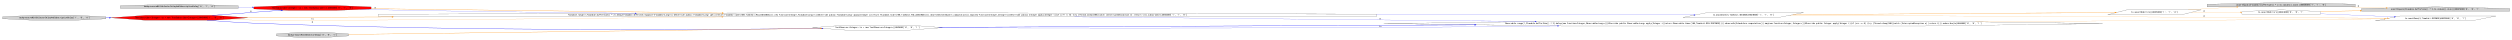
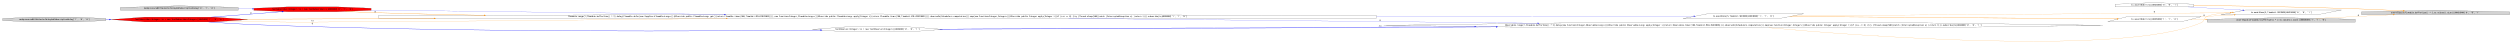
edge "ts.assertNoErrors()@@@29@@@['1', '1', '0']" -> "to.assertNoErrors()@@@24@@@['0', '0', '1']": now "ts.assertNoErrors()@@@29@@@['1', '1', '0']" -> "to.awaitDone(5,TimeUnit.SECONDS)@@@23@@@['0', '0', '1']"
node "backpressureWithSelectorDelay['0', '0', '1']": removed
